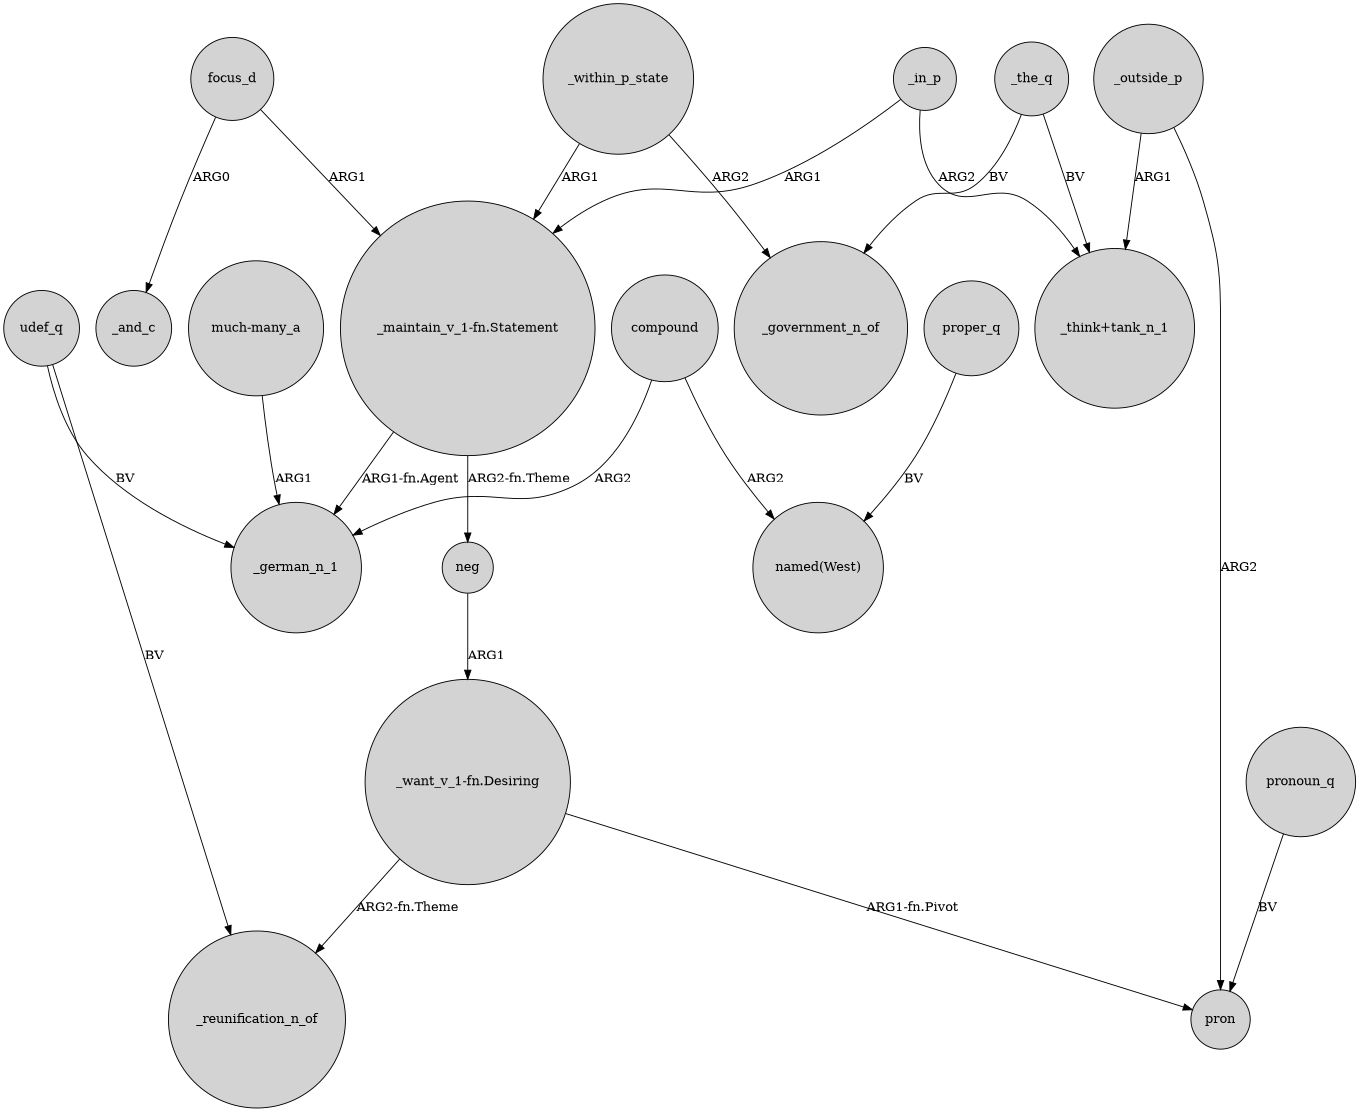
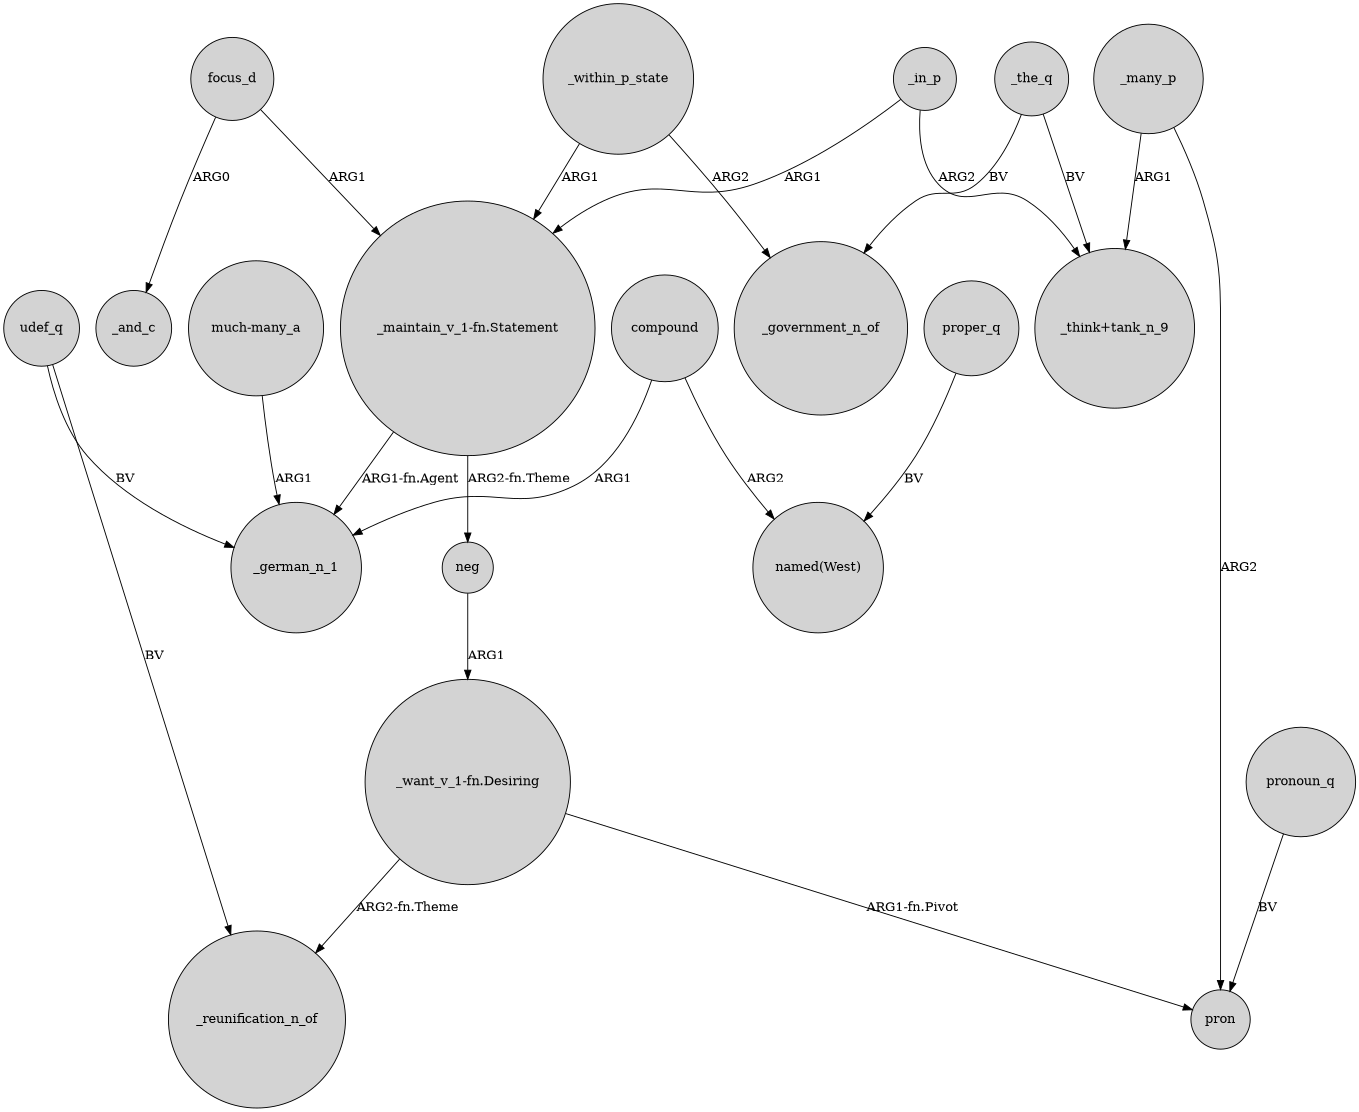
node "_outside_p": label "_outside_p" -> "_many_p"
node "_think+tank_n_1": label "_think+tank_n_1" -> "_think+tank_n_9"
edge "compound" -> "_german_n_1": label "ARG2" -> "ARG1"
